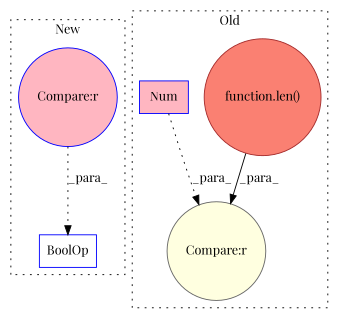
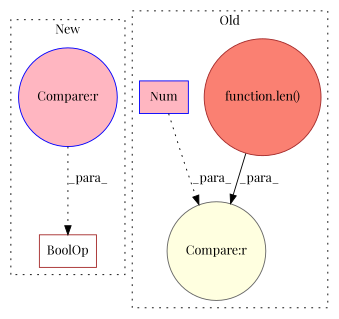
node "BoolOp": color blue -> brown
